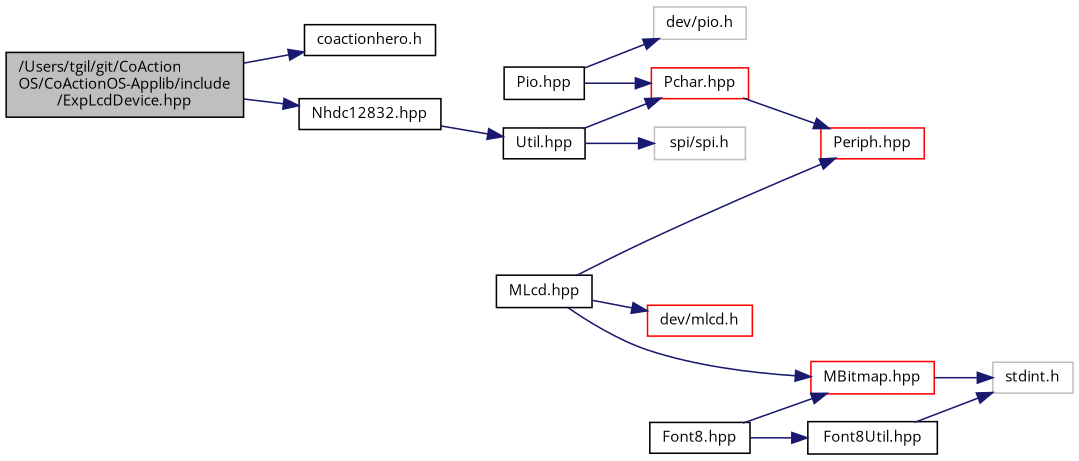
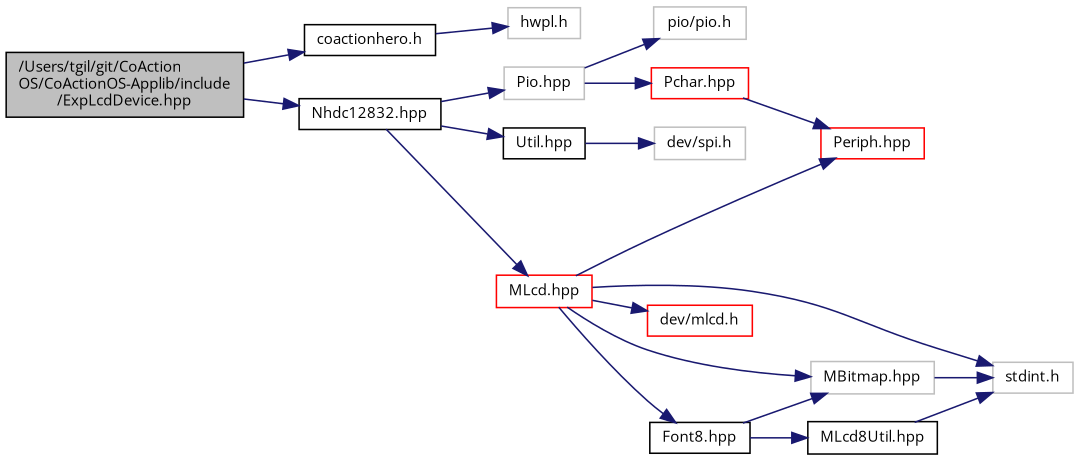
node "hwpl.h": added
node "dev/pio.h": label "dev/pio.h" -> "pio/pio.h"
node "Pio.hpp": color black -> grey75
edge "Nhdc12832.hpp" -> "Pio.hpp": added
edge "Util.hpp" -> "Pchar.hpp": removed
node "spi/spi.h": label "spi/spi.h" -> "dev/spi.h"
edge "Nhdc12832.hpp" -> "MLcd.hpp": added
node "MLcd.hpp": color black -> red
edge "MLcd.hpp" -> "stdint.h": added
edge "MLcd.hpp" -> "Font8.hpp": added
node "MBitmap.hpp": color red -> grey75
node "Font8Util.hpp": label "Font8Util.hpp" -> "MLcd8Util.hpp"
